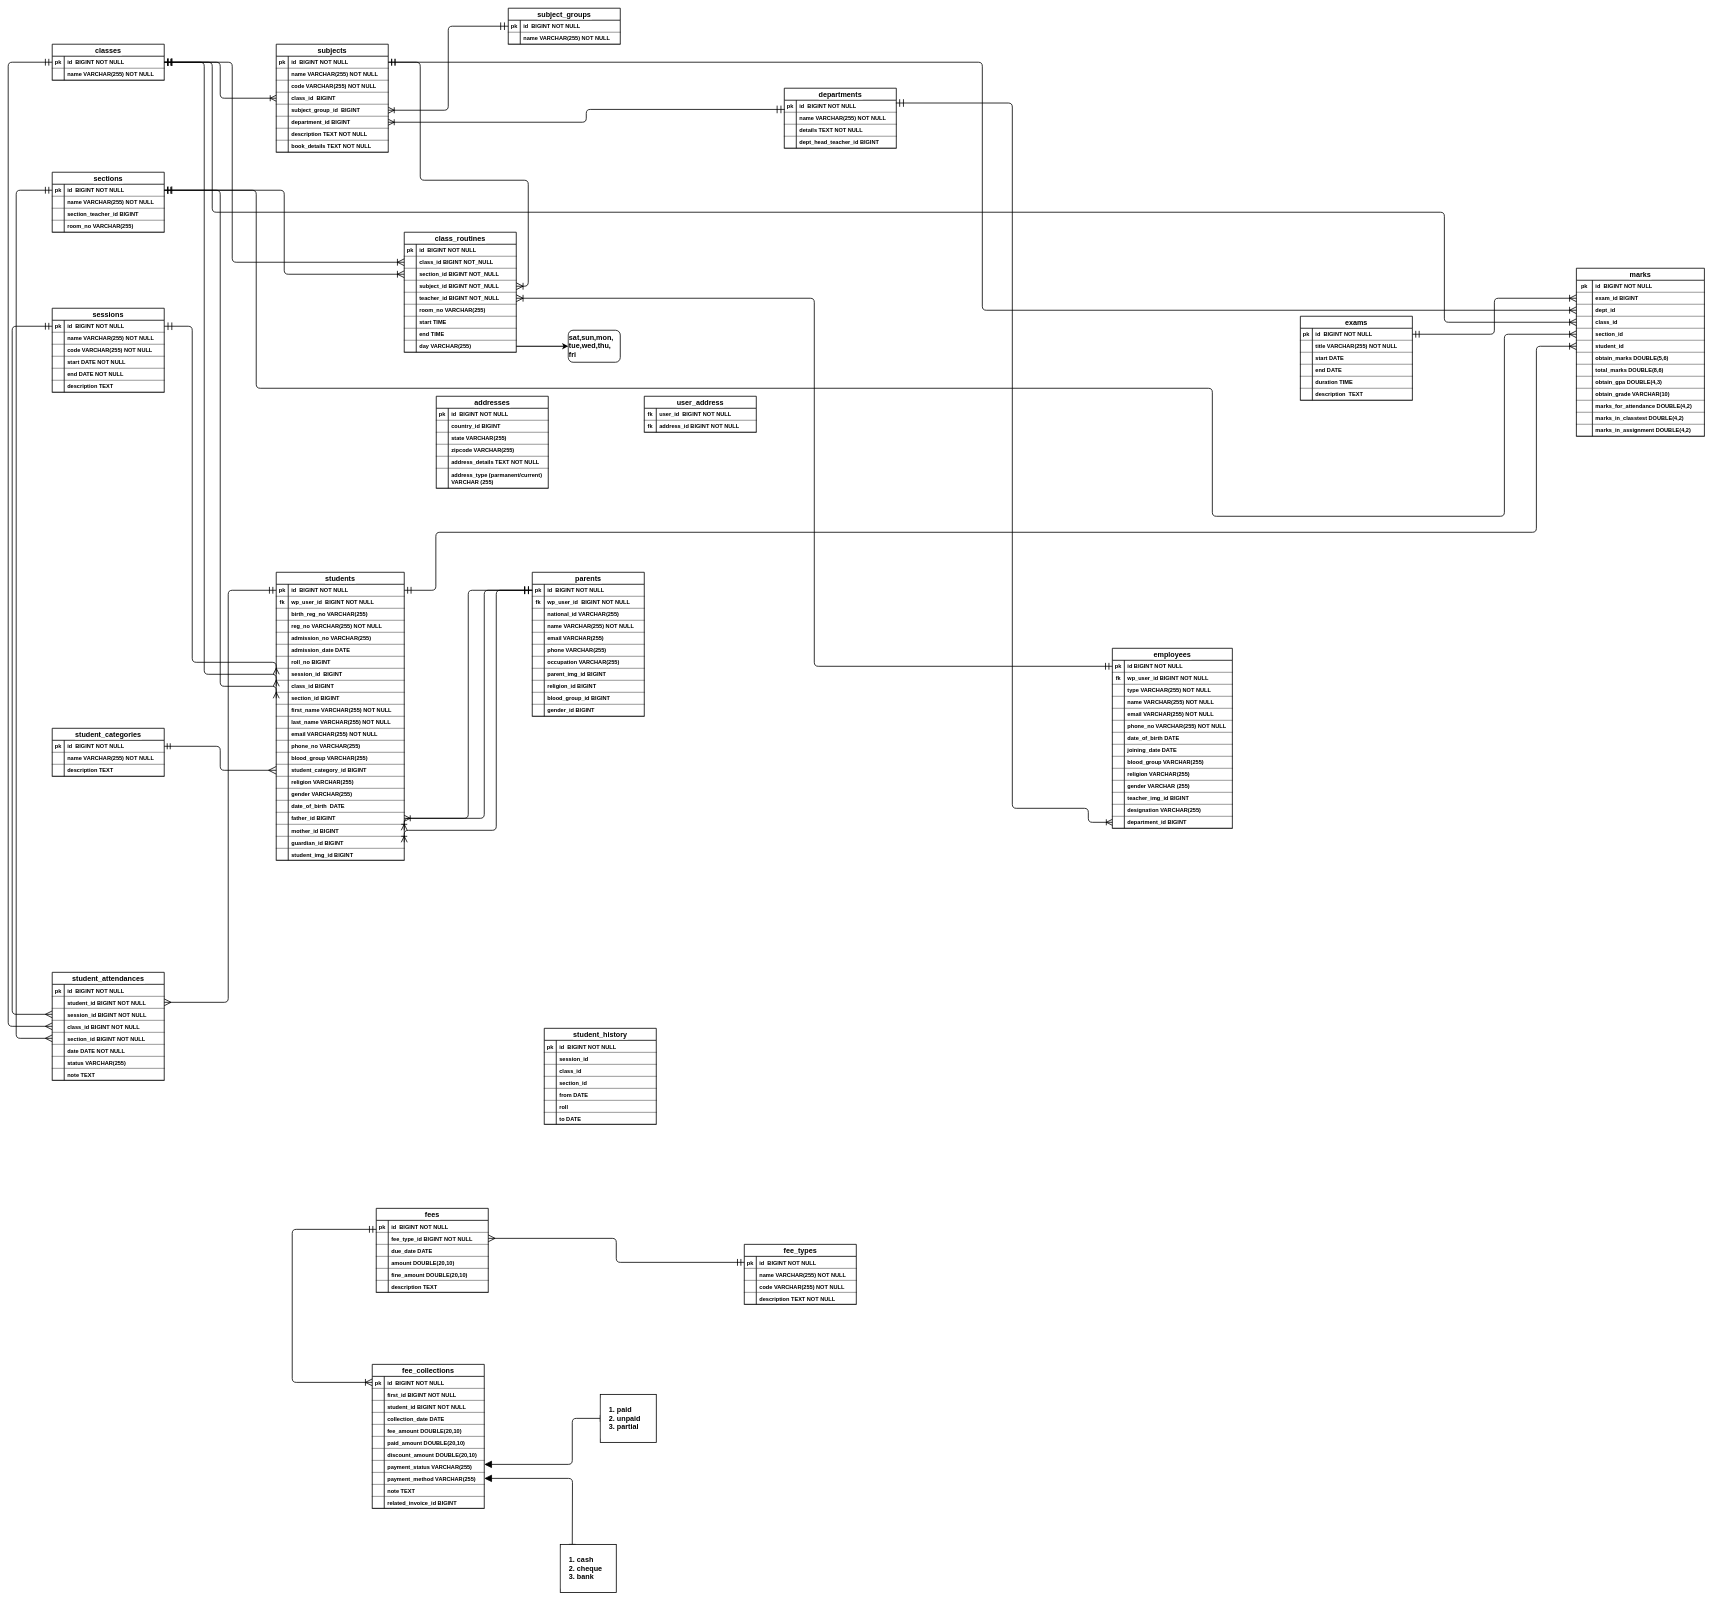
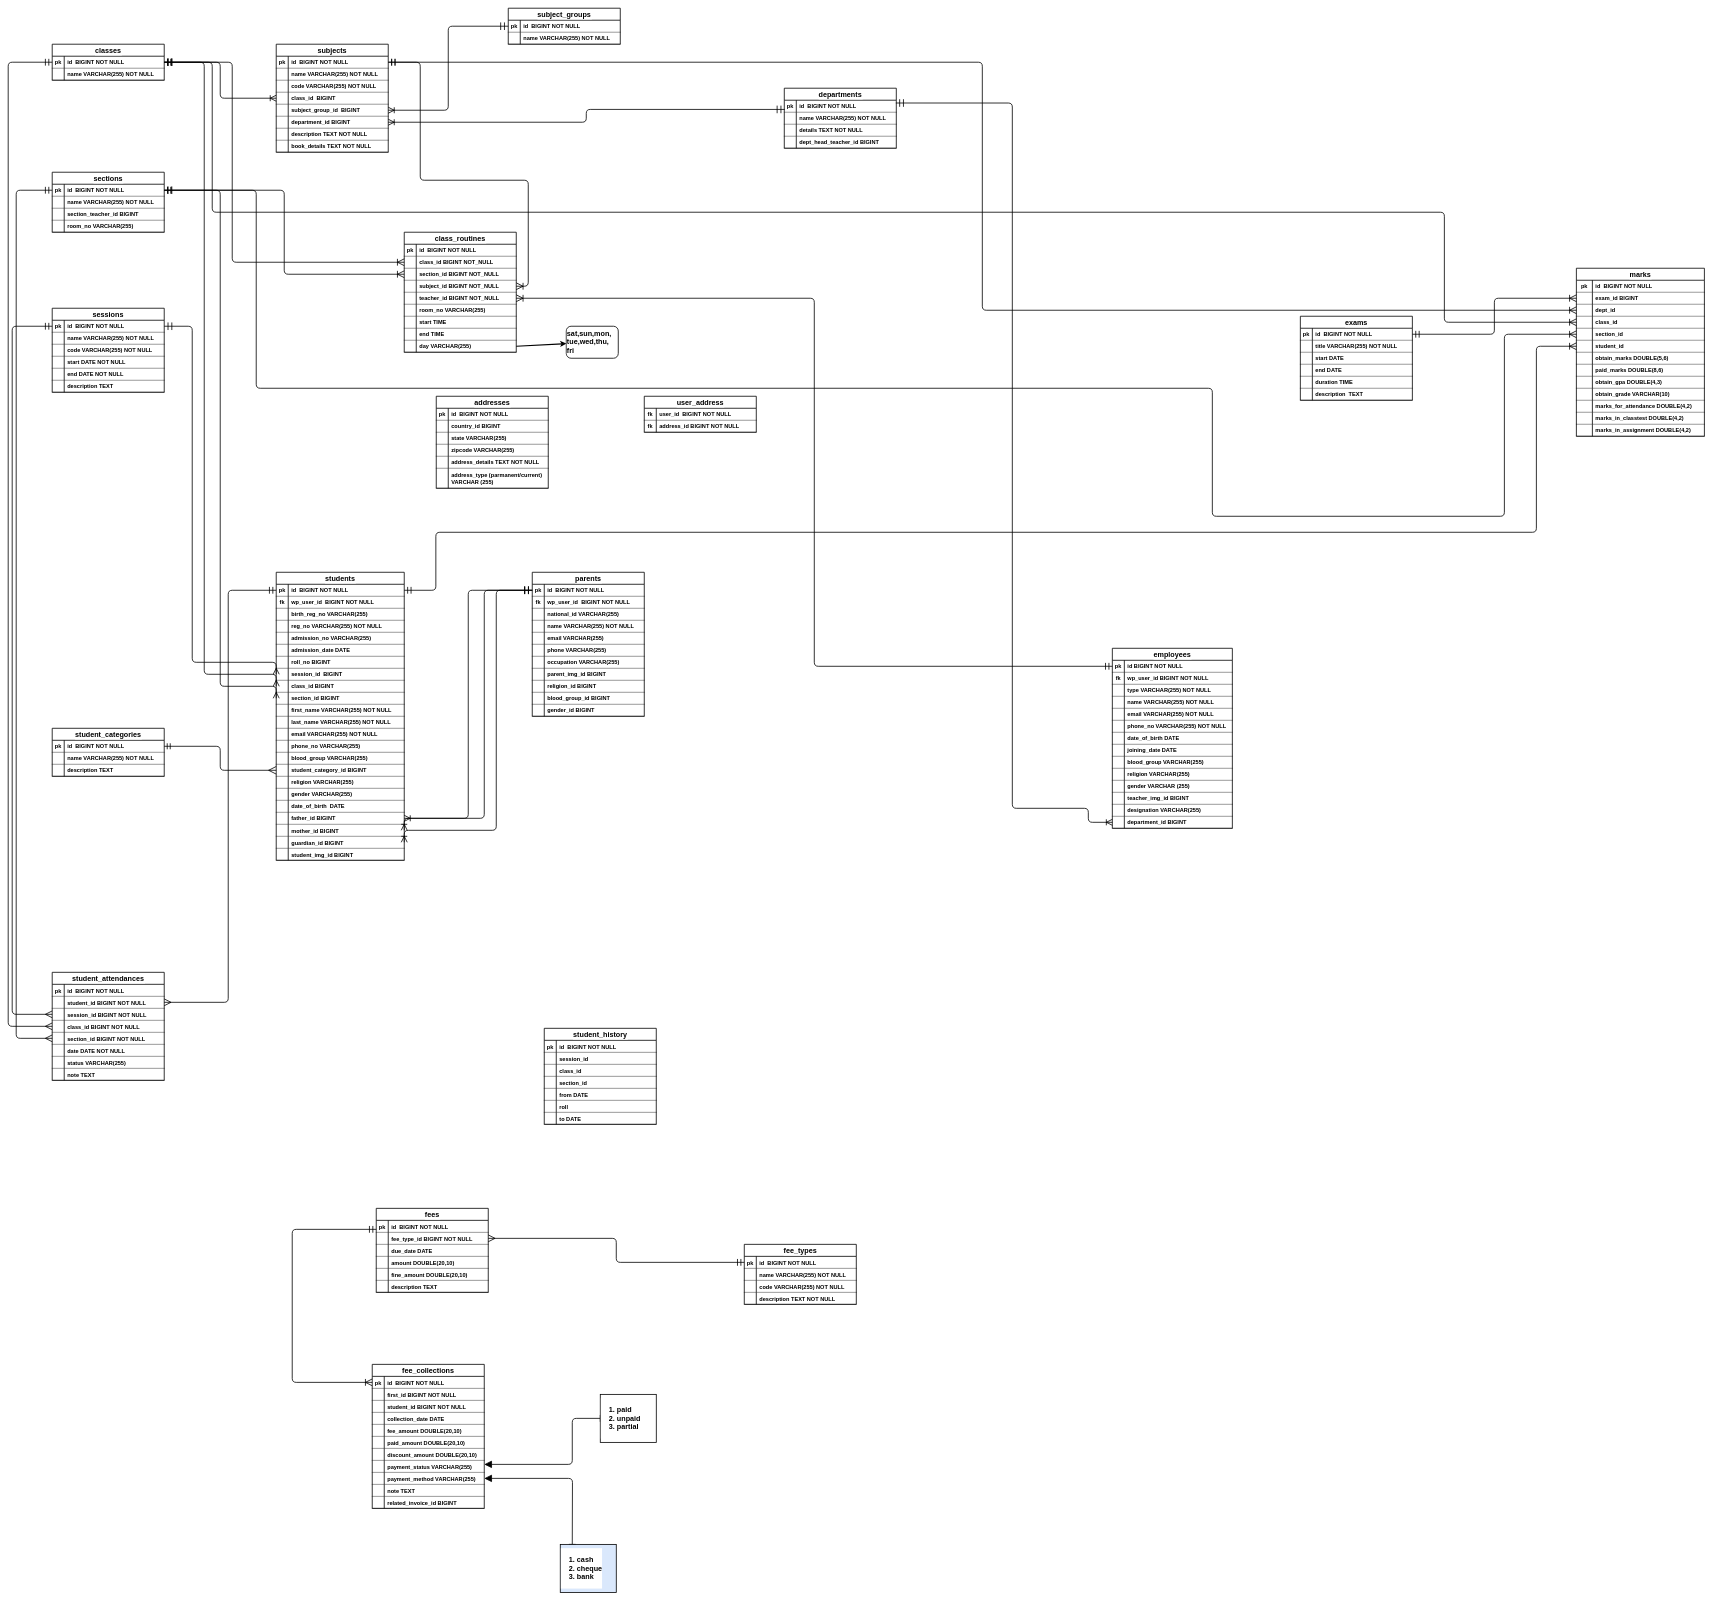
node "sat,sun,mon,tue,wed,thu,fri": moved (594, 346) -> (592, 342)
node "total_marks DOUBLE(8,6)": label "total_marks DOUBLE(8,6)" -> "paid_marks DOUBLE(8,6)"
node "cash cheque bank": fillcolor #ffffff -> #dae8fc
